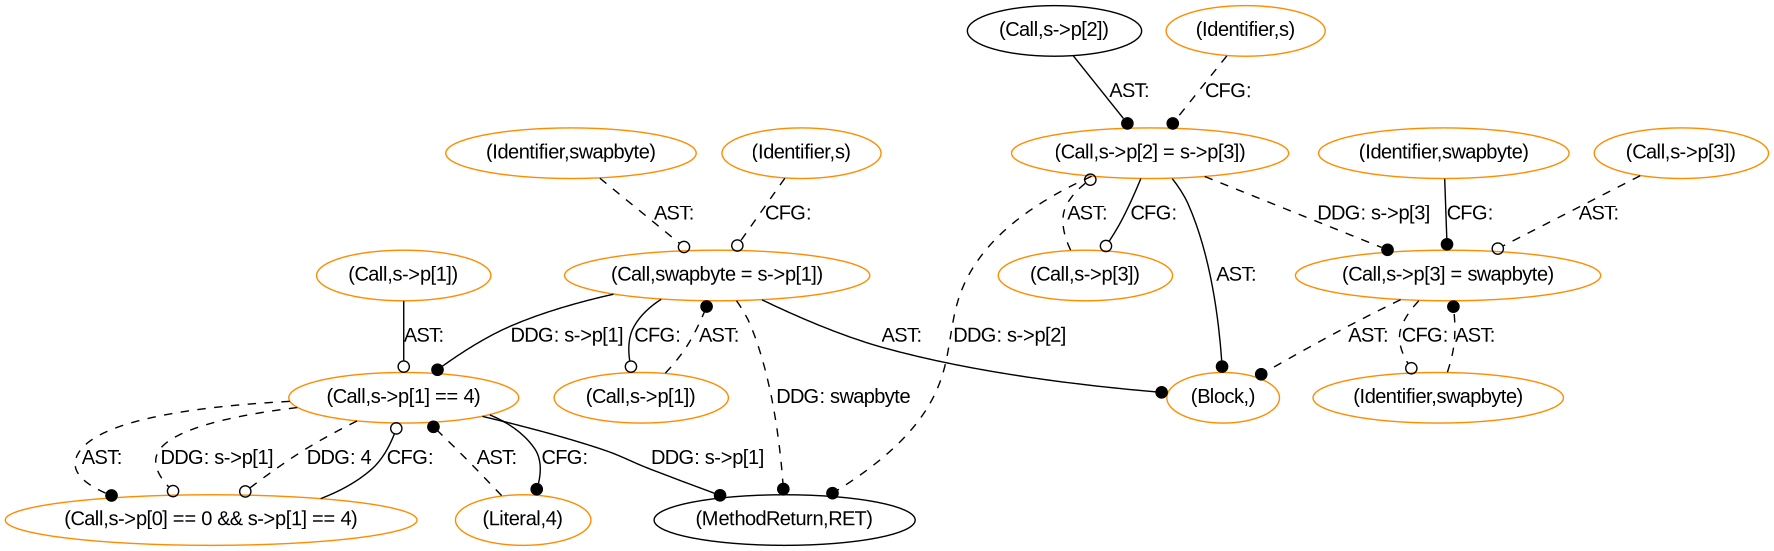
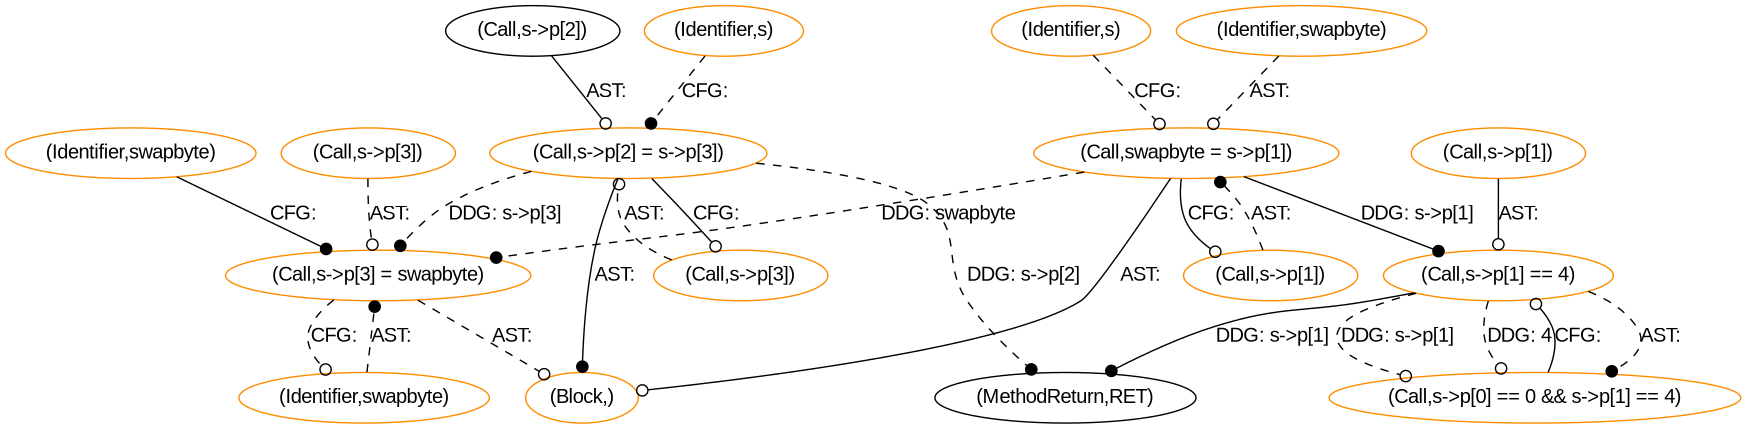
edge "(Call,s->p[2])" -> "(Call,s->p[2] = s->p[3])": arrowhead dot -> odot
edge "(Call,s->p[3] = swapbyte)" -> "(Block,)": arrowhead dot -> odot
edge "(Call,swapbyte = s->p[1])" -> "(Block,)": arrowhead dot -> odot
edge "(Call,swapbyte = s->p[1])" -> "(MethodReturn,RET)": now "(Call,swapbyte = s->p[1])" -> "(Call,s->p[3] = swapbyte)"
node "(Literal,4)": removed
